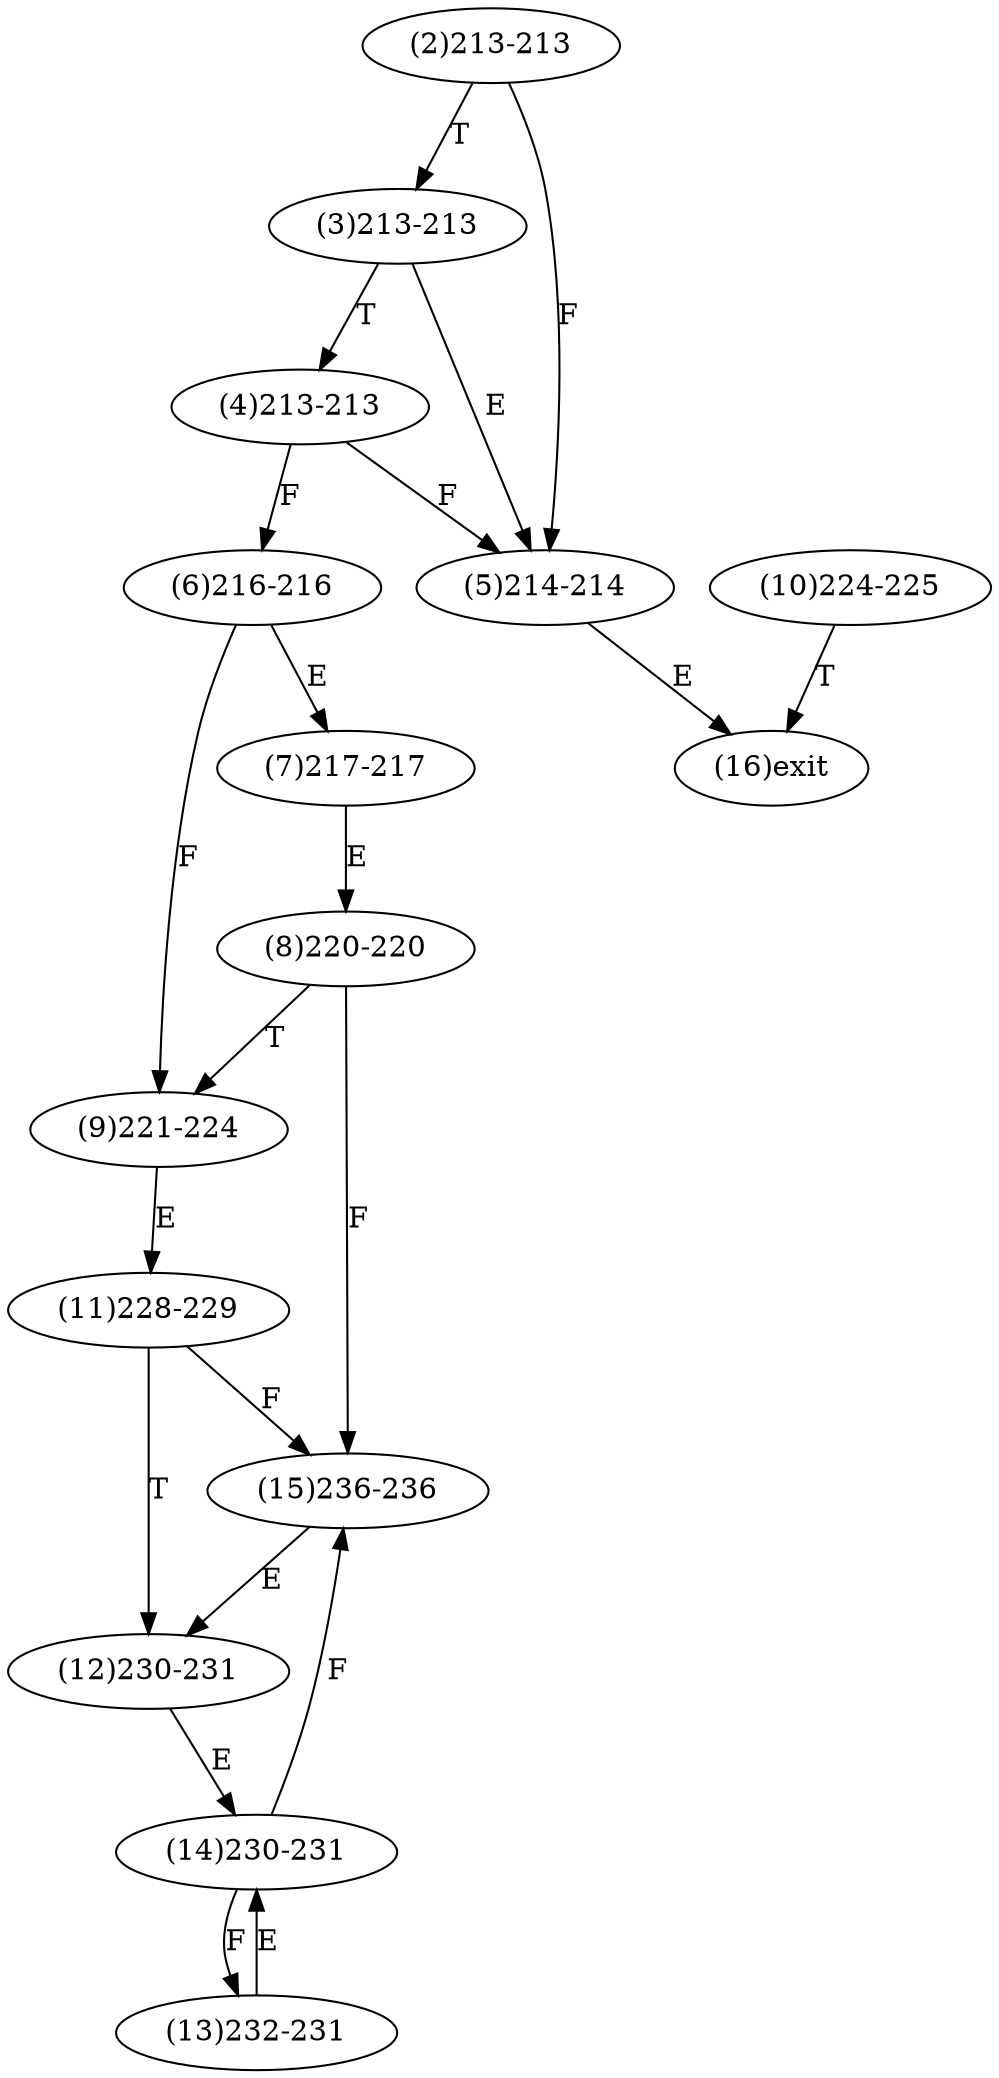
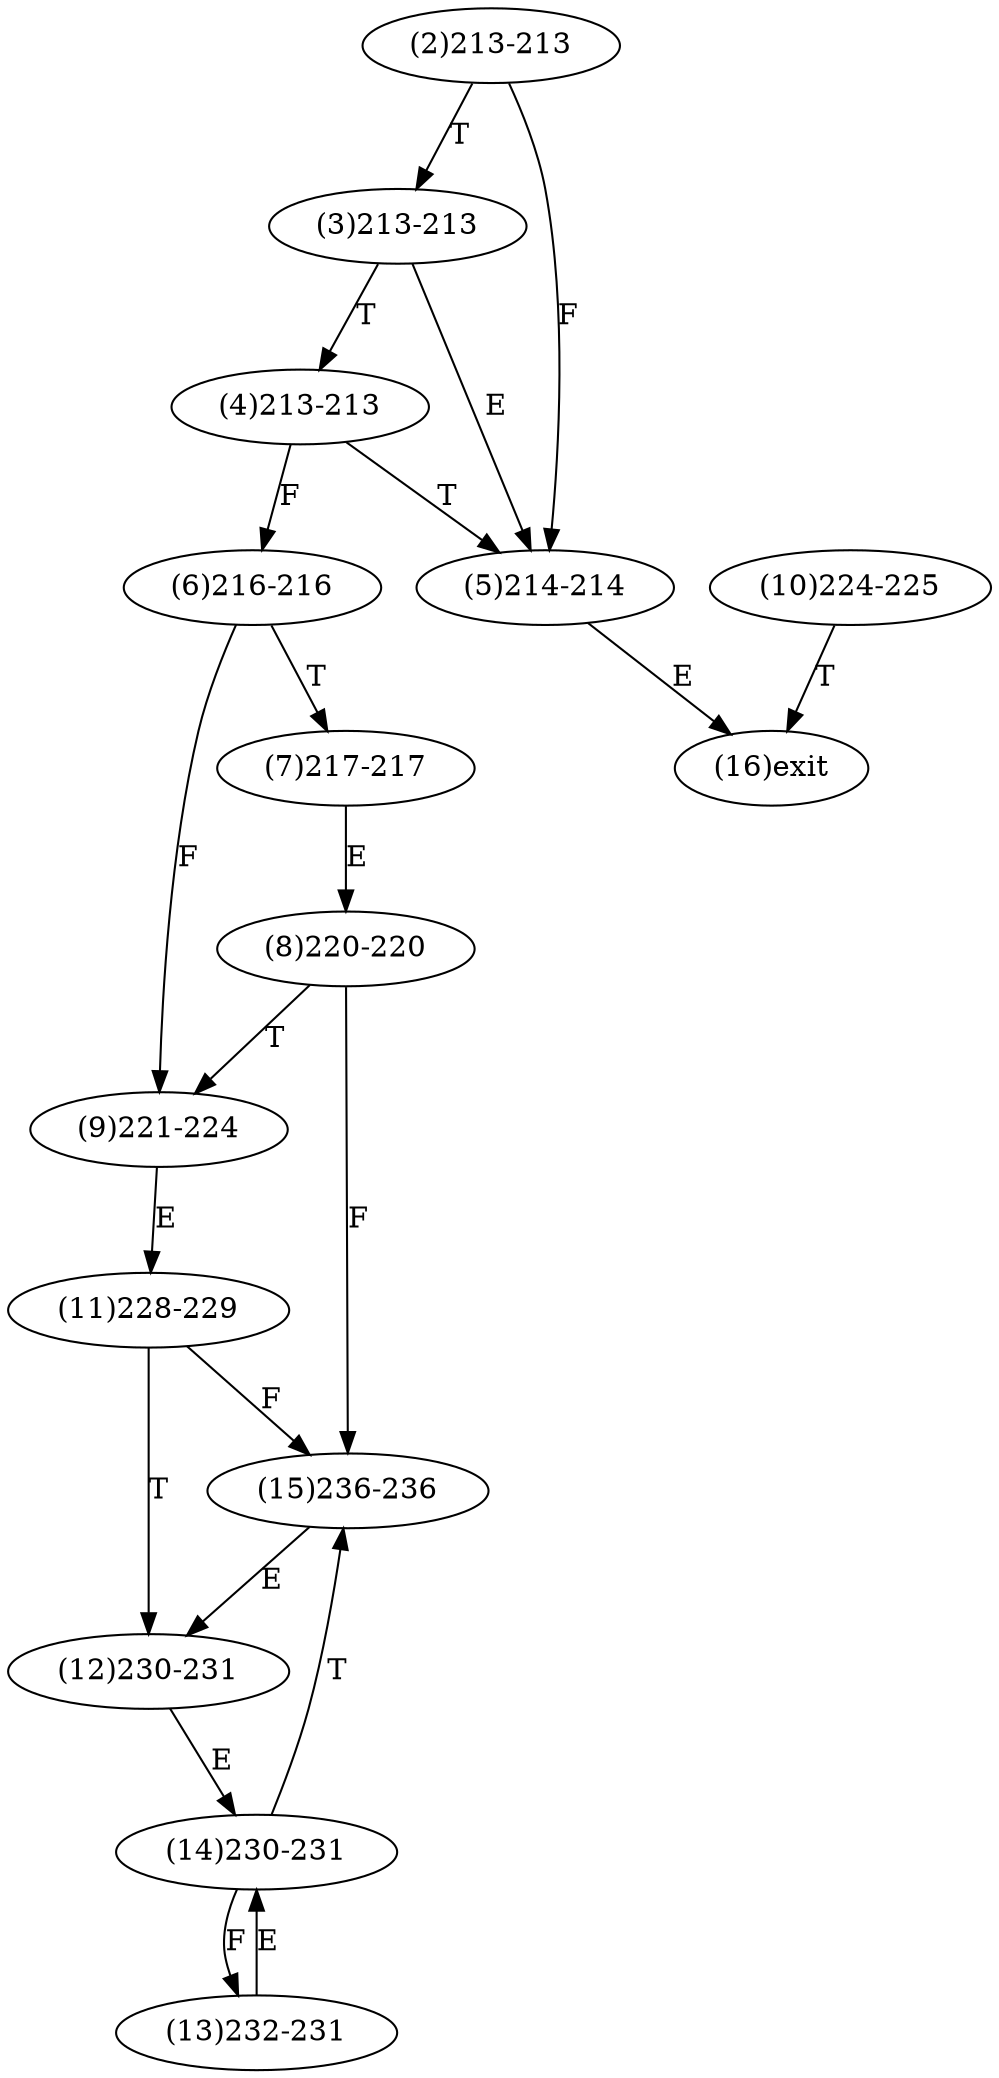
edge "(4)213-213" -> "(5)214-214": label "F" -> "T"
edge "(6)216-216" -> "(7)217-217": label "E" -> "T"
edge "(14)230-231" -> "(15)236-236": label "F" -> "T"
